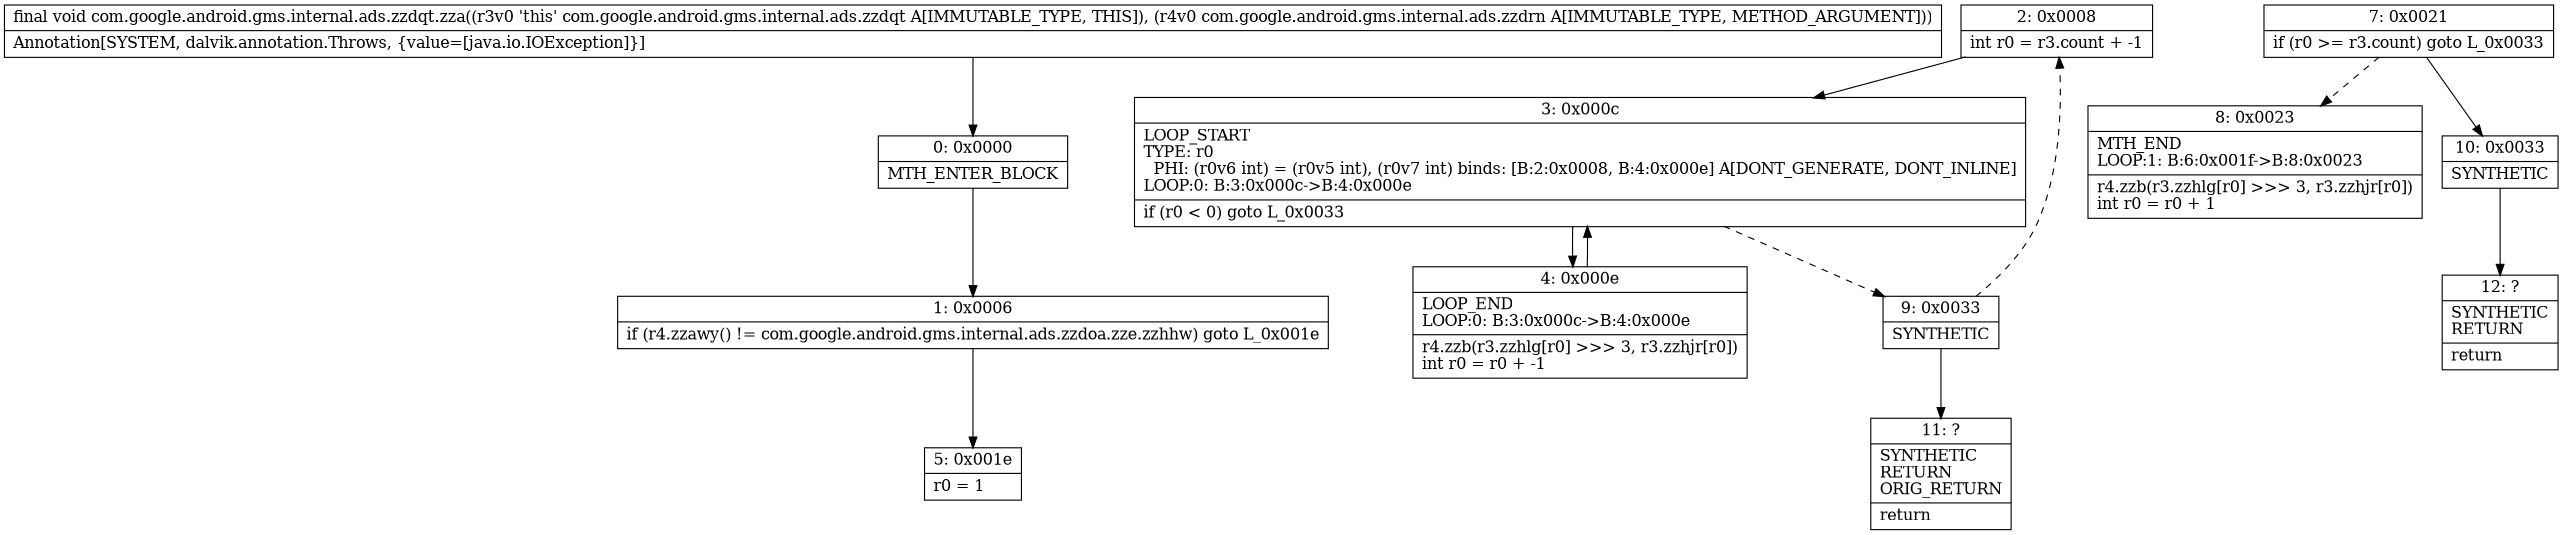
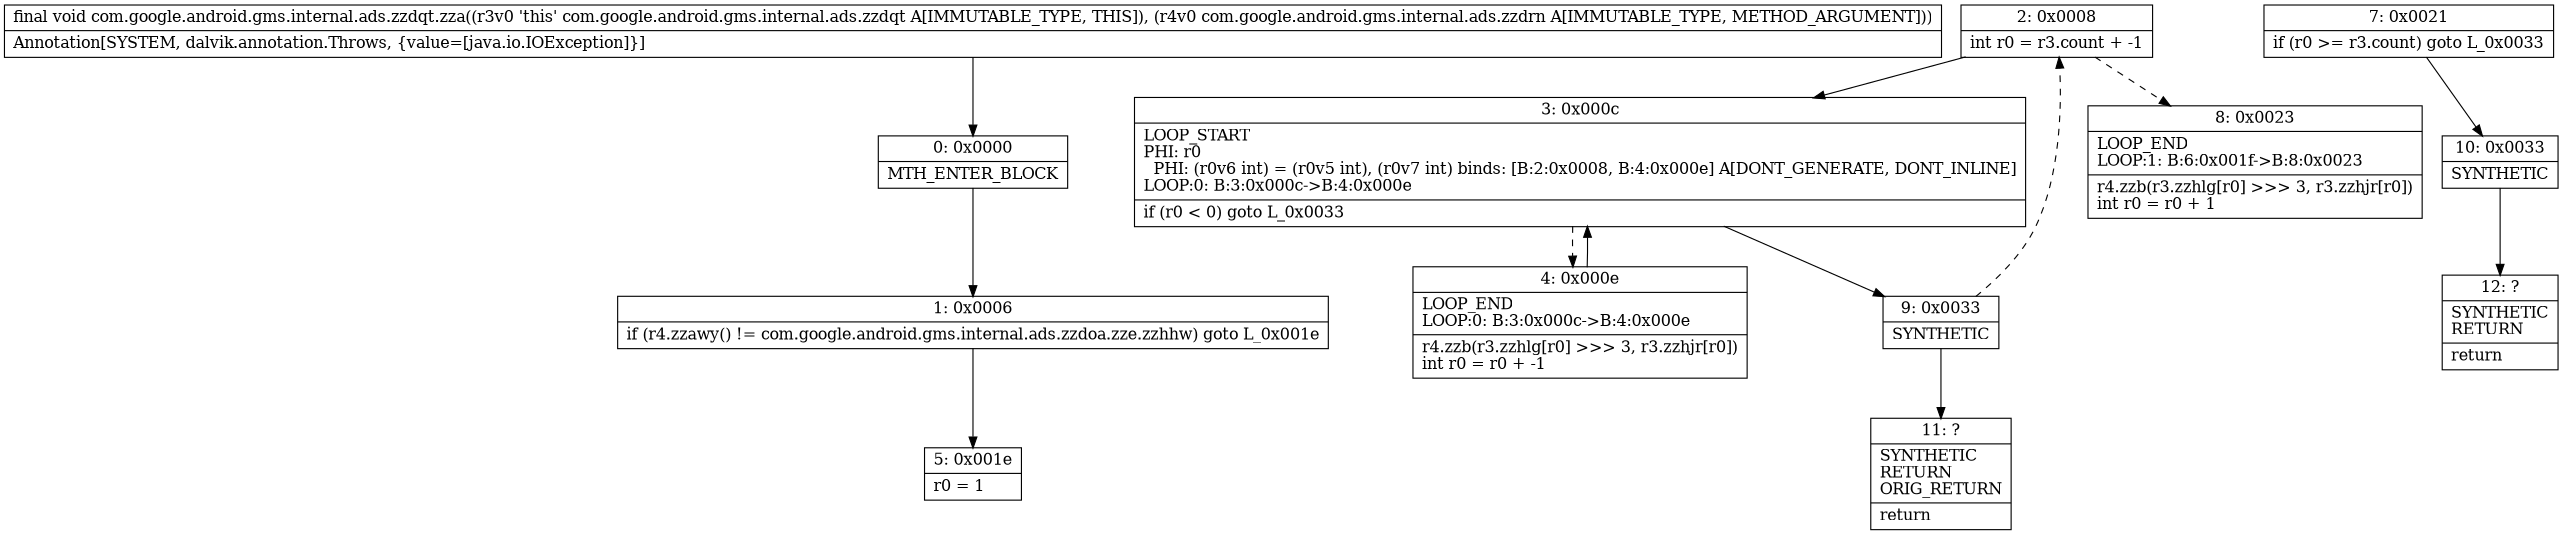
edge "7: 0x0021" -> "8: 0x0023": now "2: 0x0008" -> "8: 0x0023"
node "8: 0x0023": text "MTH_END" -> "LOOP_END"
node "3: 0x000c": text "TYPE: r0" -> "PHI: r0"
edge "3: 0x000c" -> "4: 0x000e": style solid -> dashed
edge "3: 0x000c" -> "9: 0x0033": style dashed -> solid
